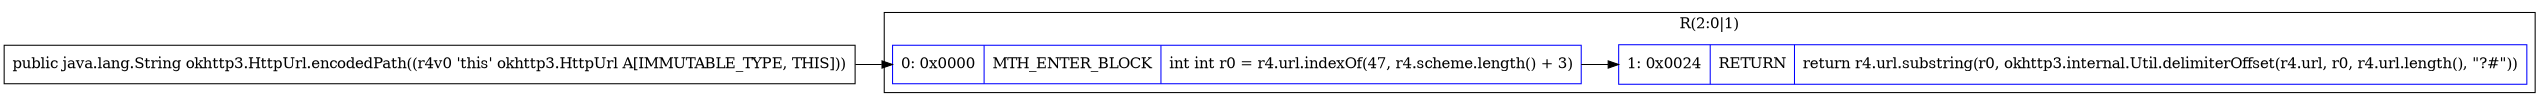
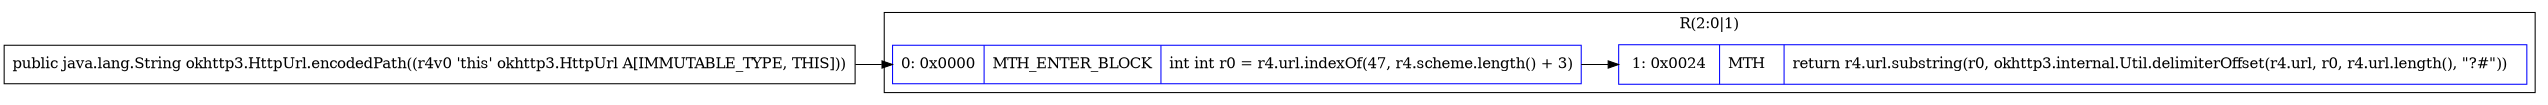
node "1: 0x0024": text "RETURN" -> "MTH"
